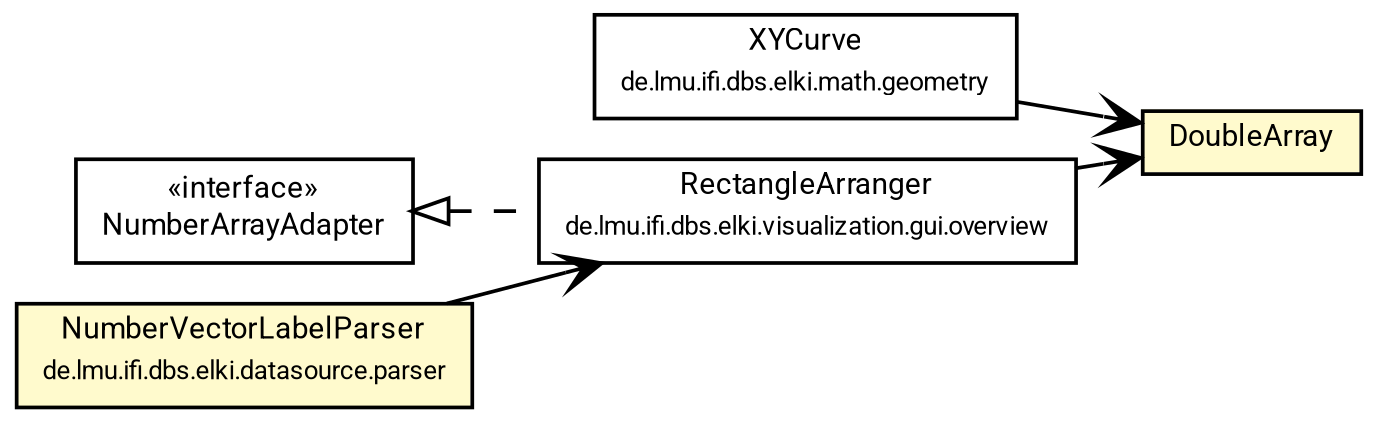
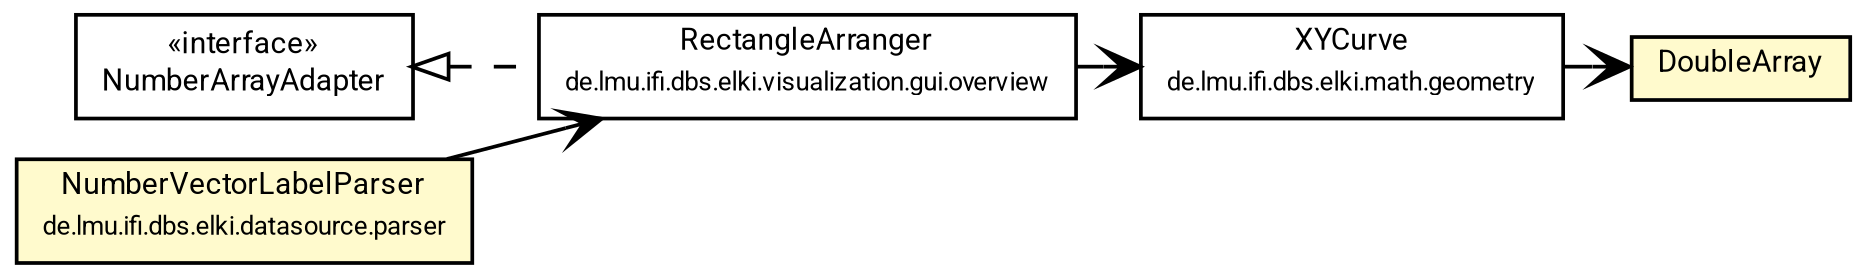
edge "RectangleArranger" -> "DoubleArray": now "RectangleArranger" -> "XYCurve"
